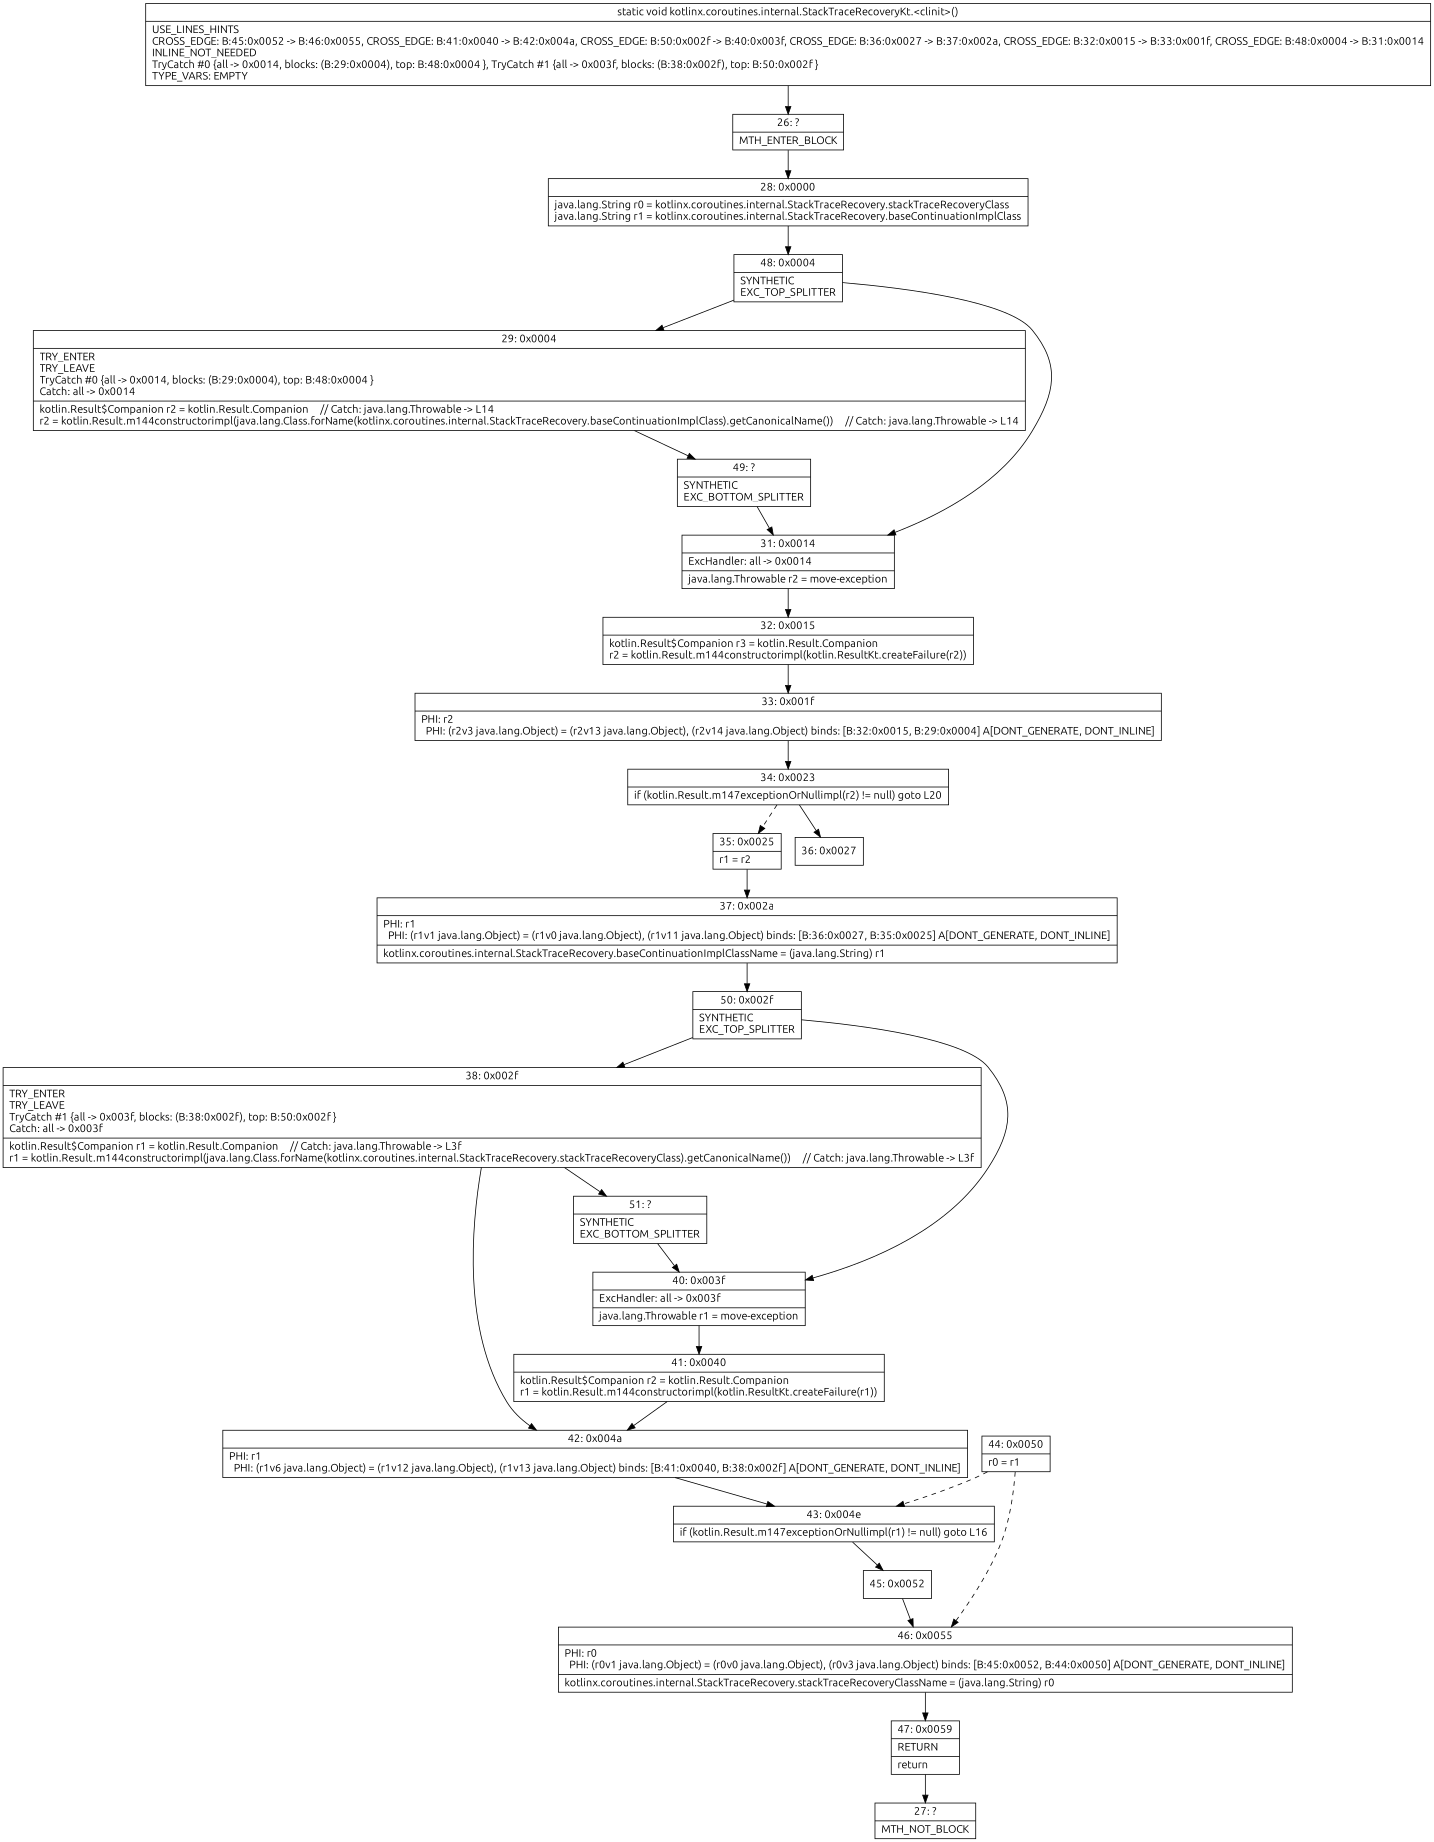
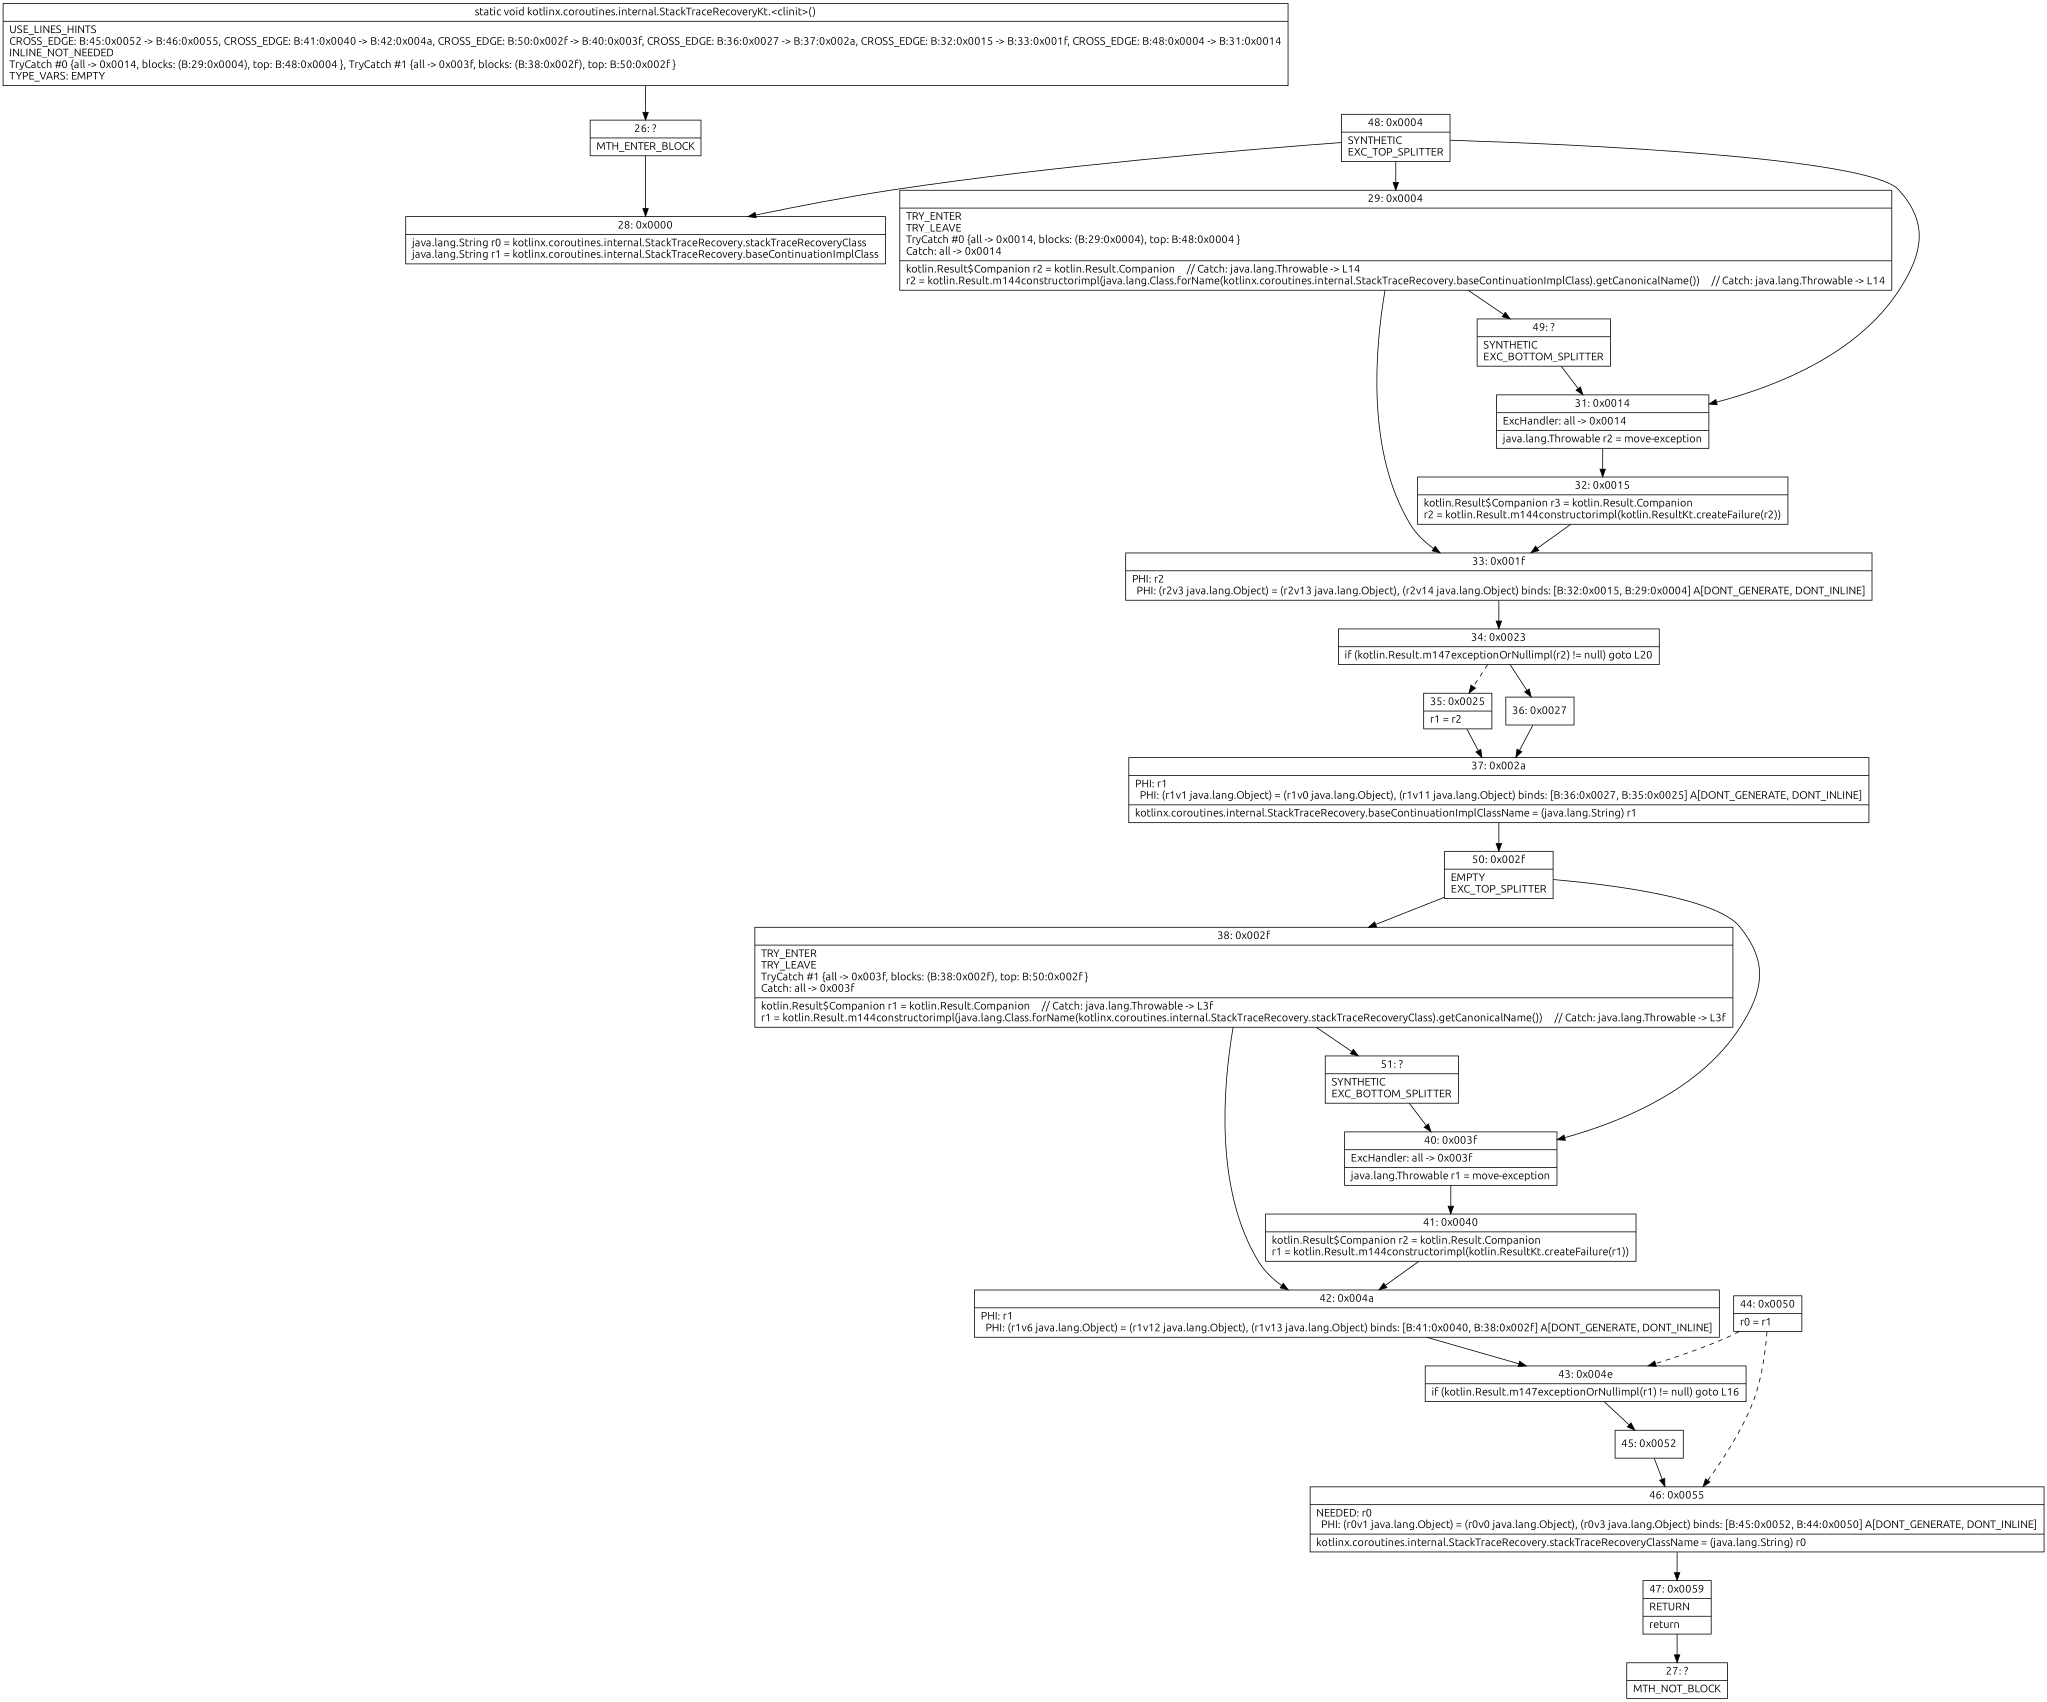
edge "28: 0x0000" -> "48: 0x0004": reversed
edge "29: 0x0004" -> "33: 0x001f": added
edge "36: 0x0027" -> "37: 0x002a": added
node "50: 0x002f": text "SYNTHETIC" -> "EMPTY"
node "46: 0x0055": text "PHI: r0" -> "NEEDED: r0"
